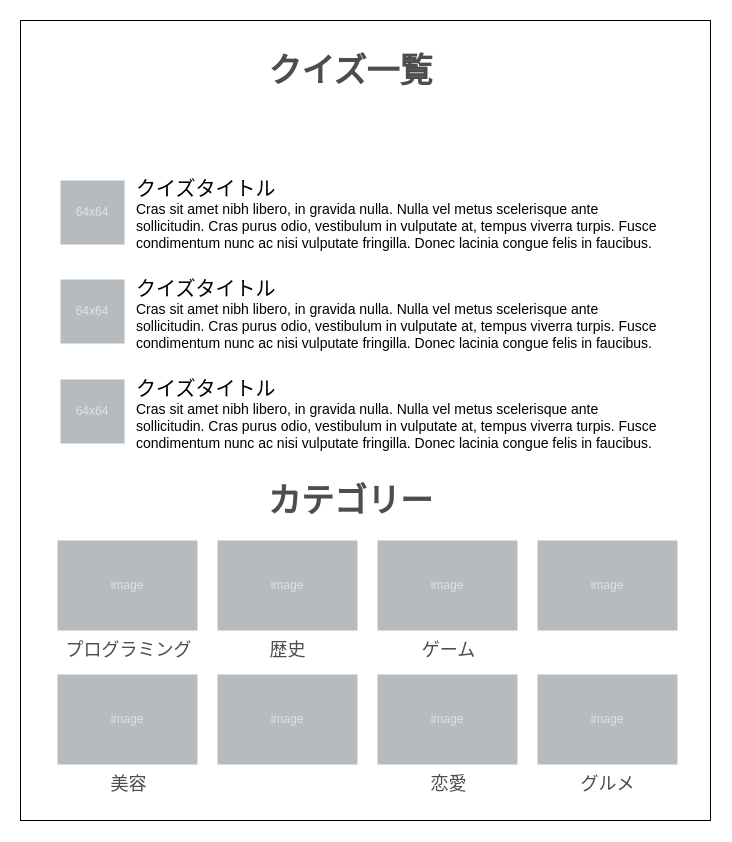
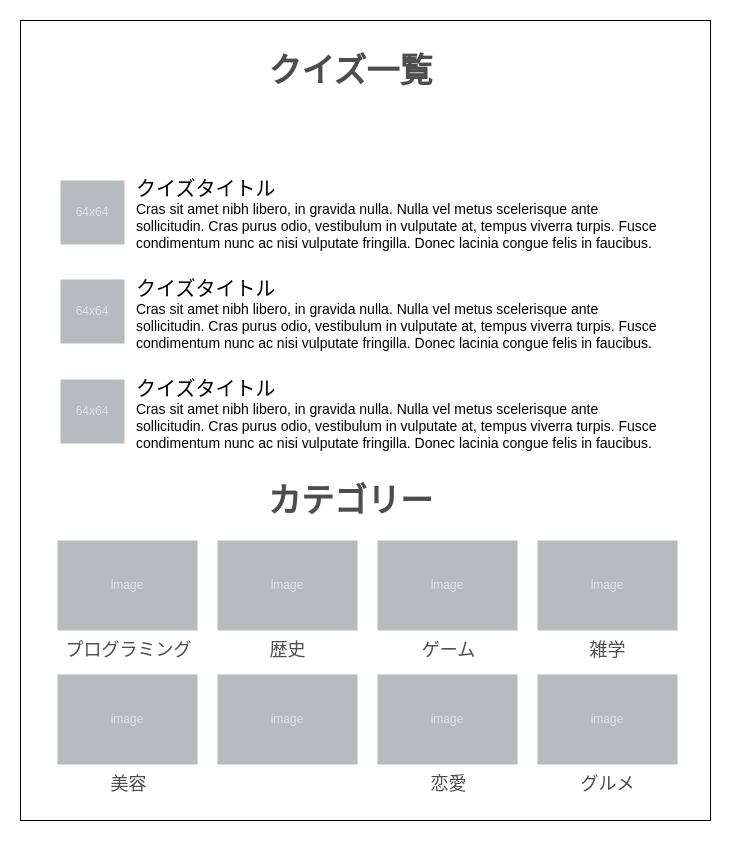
node "雑学": added
